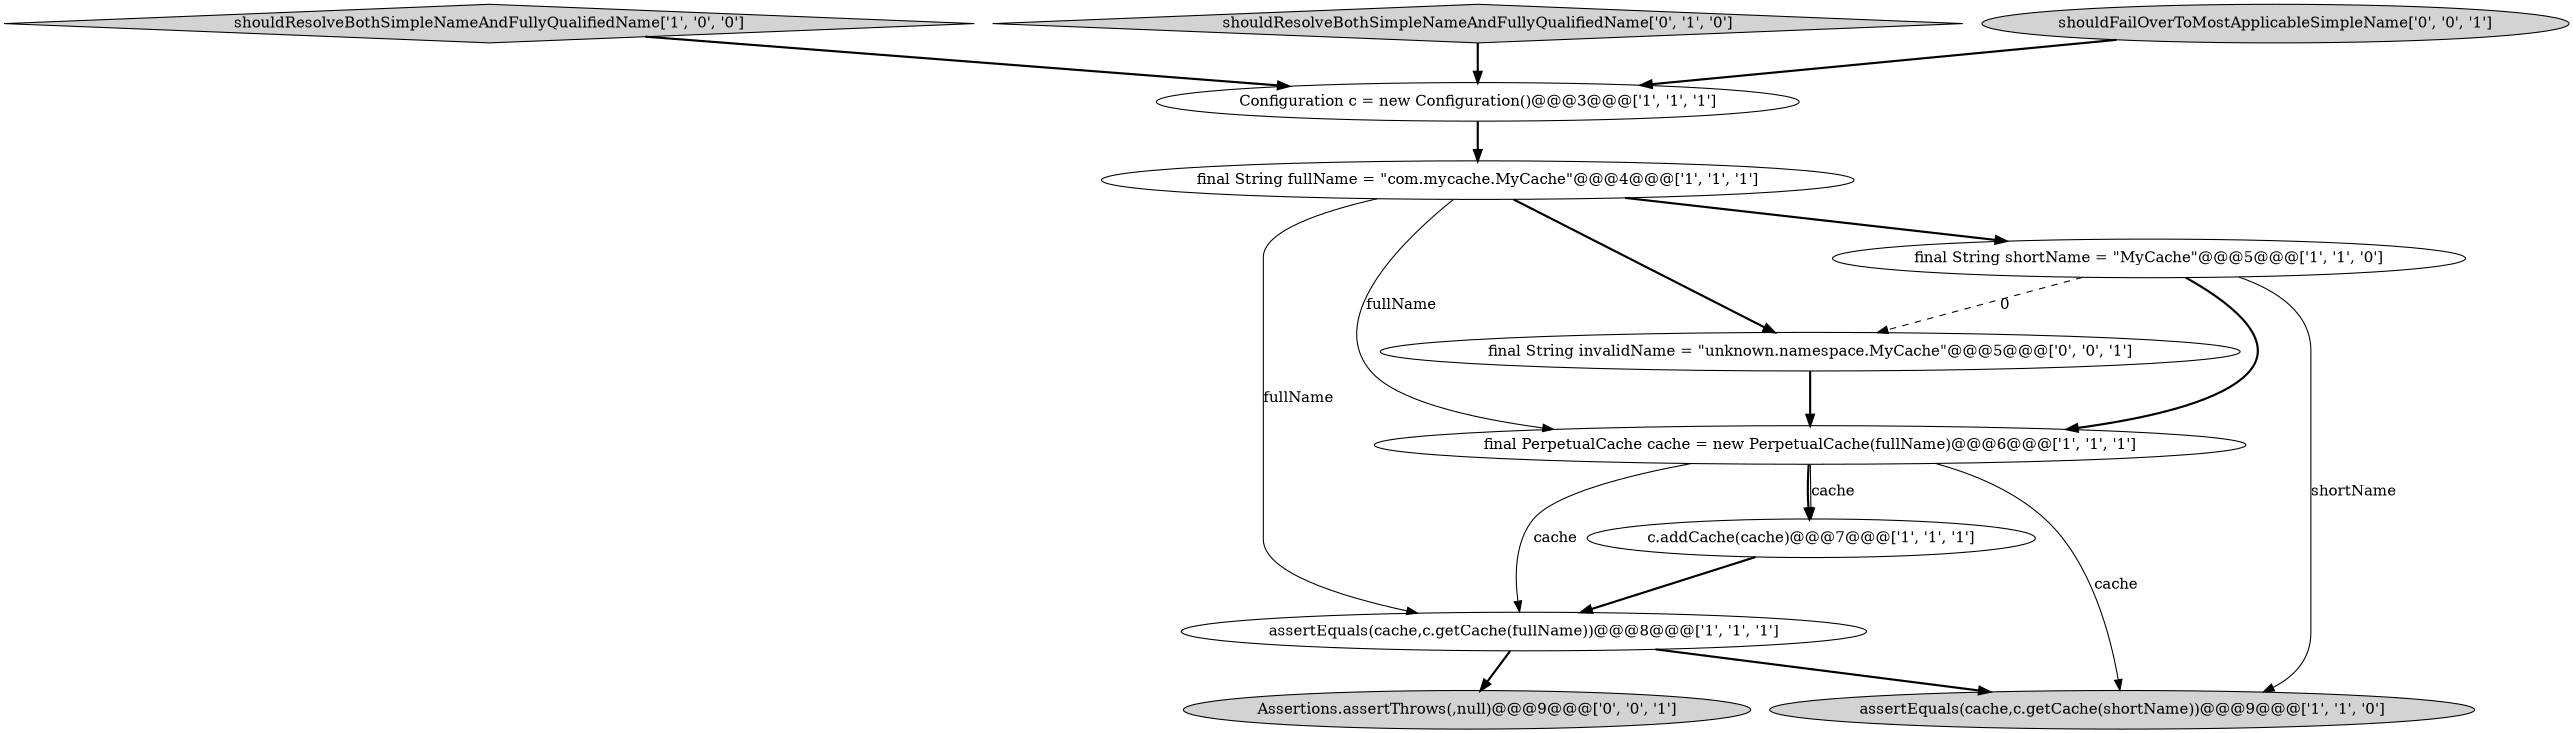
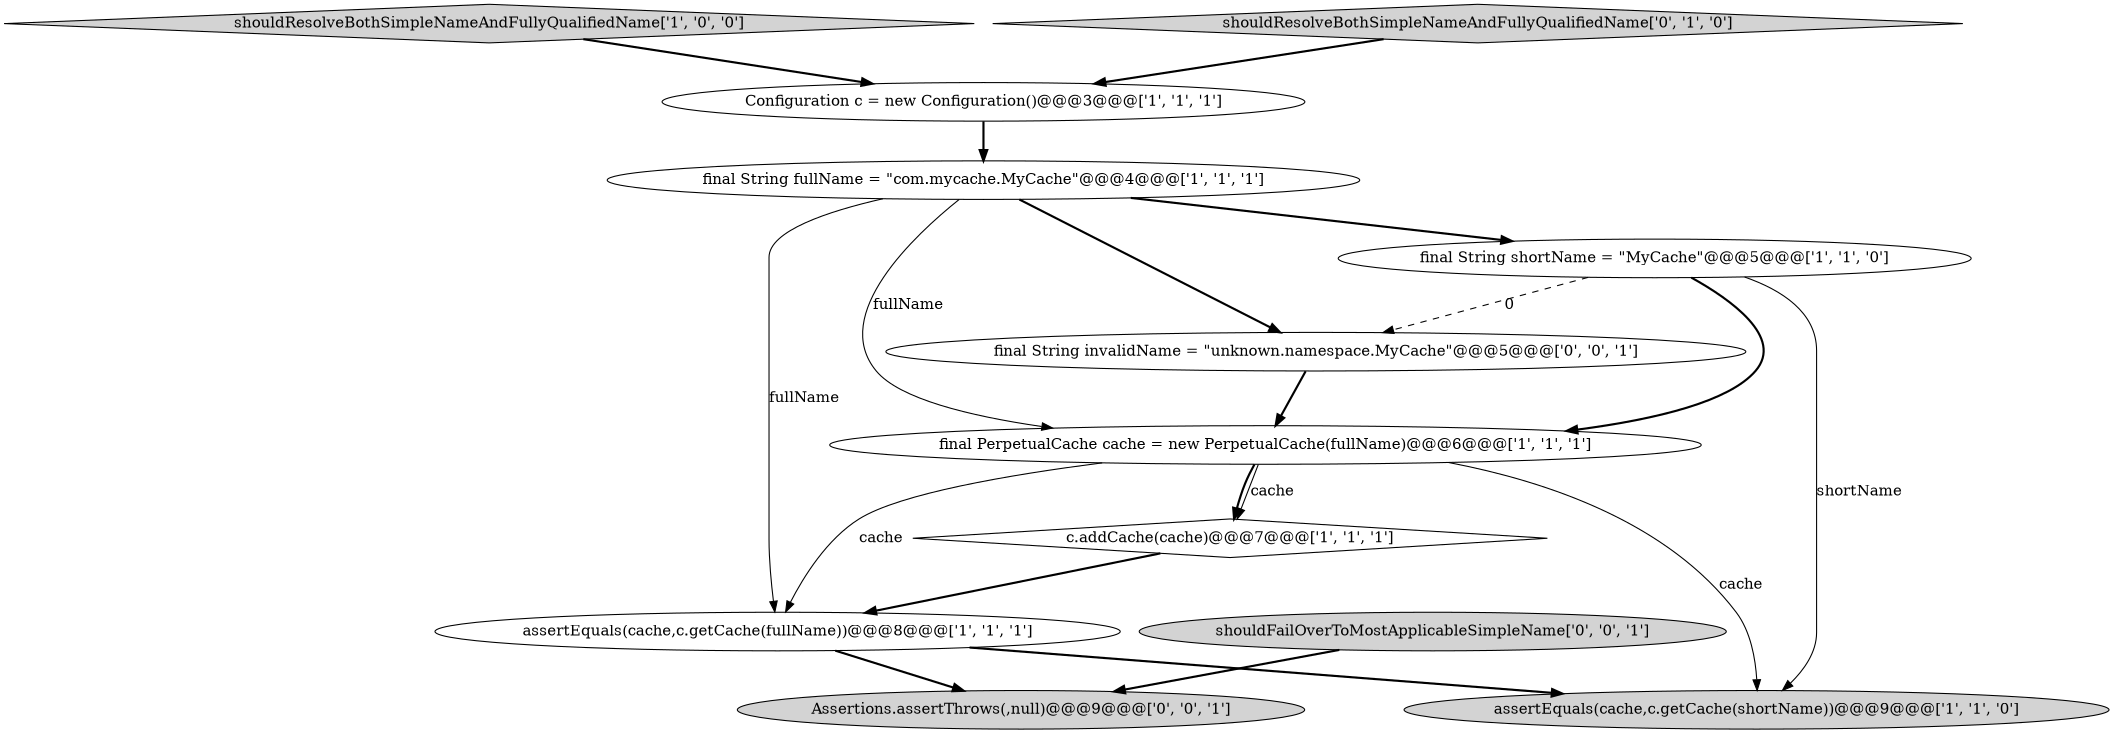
edge "shouldFailOverToMostApplicableSimpleName['0', '0', '1']" -> "Configuration c = new Configuration()@@@3@@@['1', '1', '1']": now "shouldFailOverToMostApplicableSimpleName['0', '0', '1']" -> "Assertions.assertThrows(,null)@@@9@@@['0', '0', '1']"
node "c.addCache(cache)@@@7@@@['1', '1', '1']": shape ellipse -> diamond
